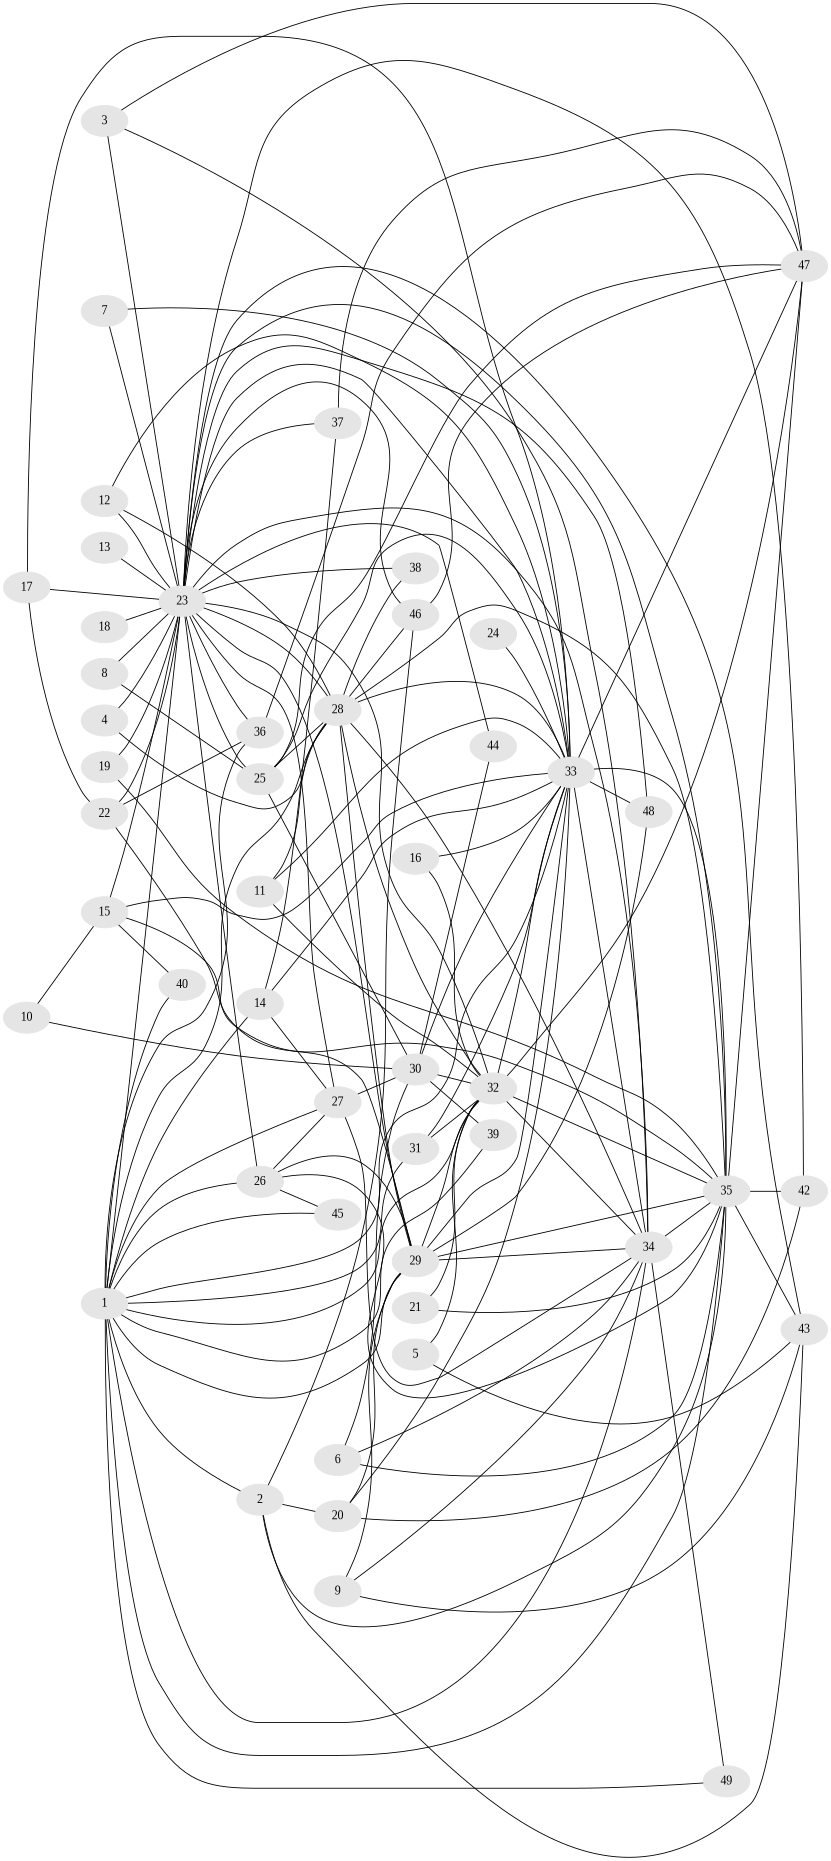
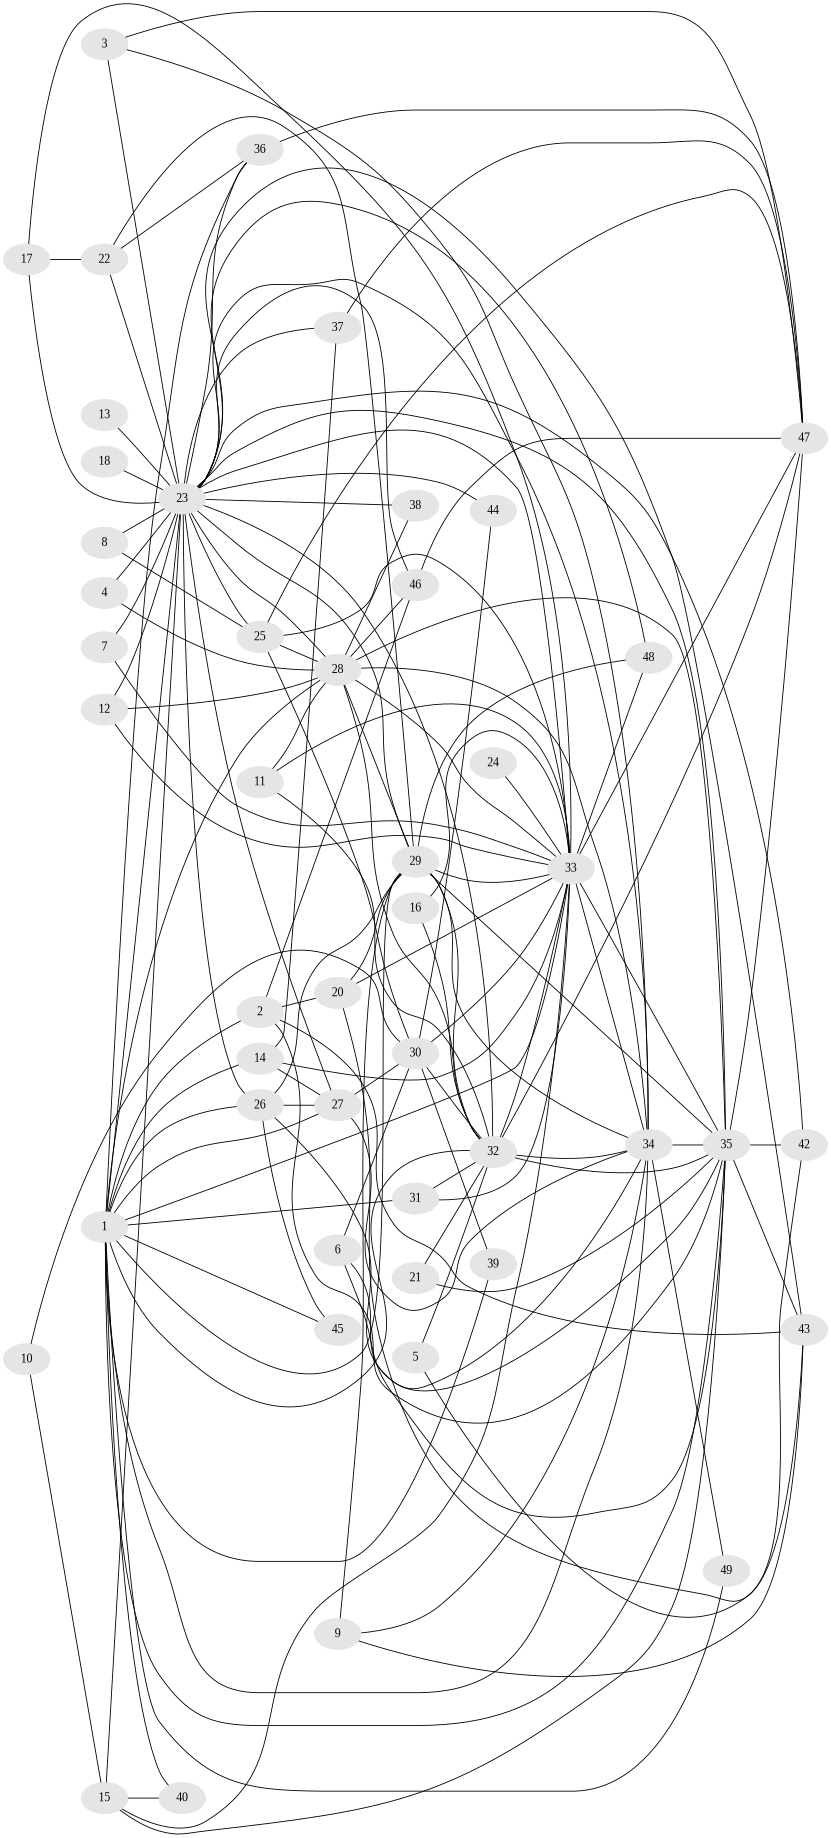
node "19": removed
